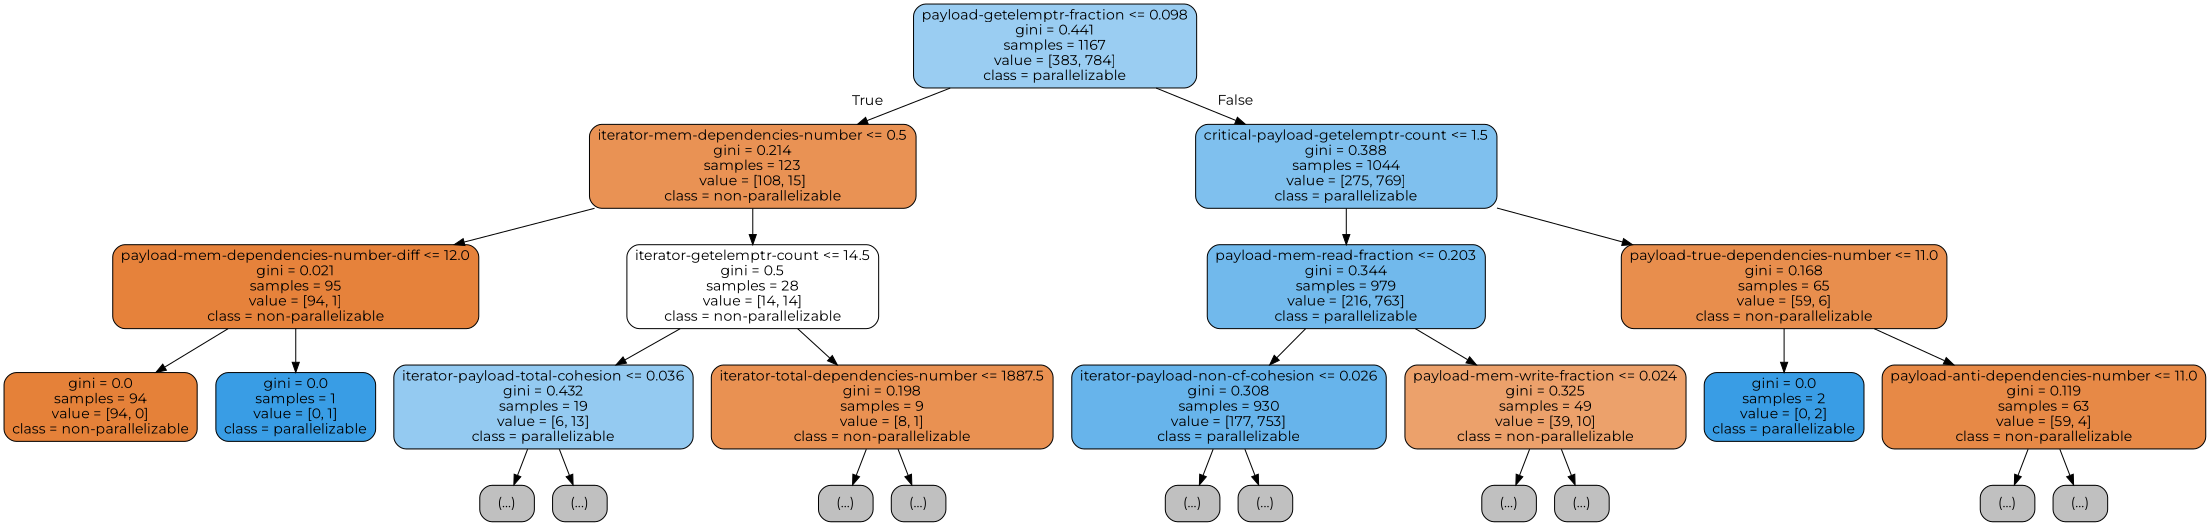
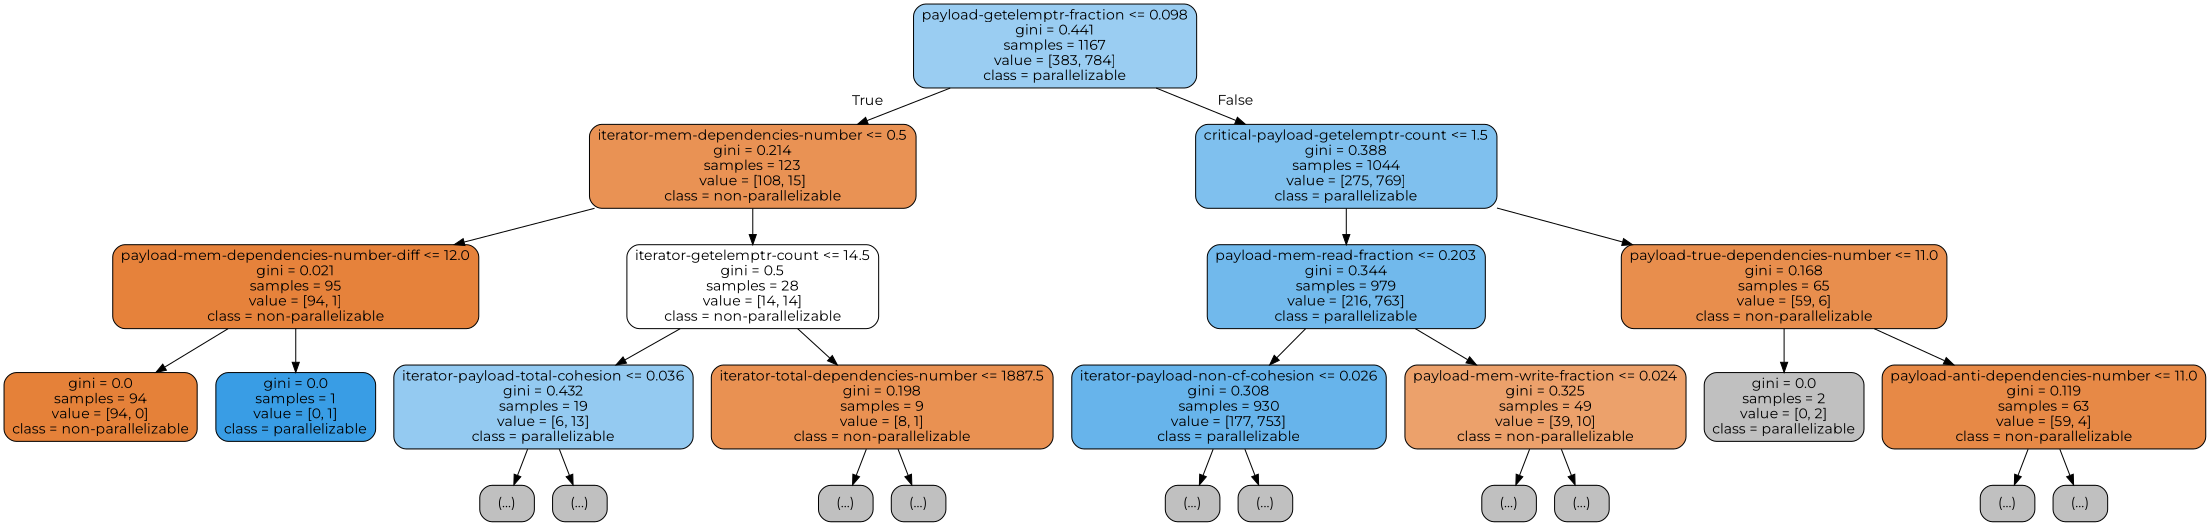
node "gini = 0.0 samples = 2 value = [0, 2] class = parallelizable": fillcolor #399de5ff -> #c0c0c0
